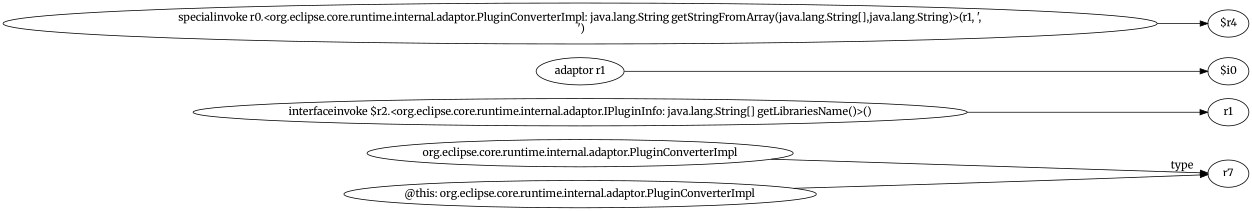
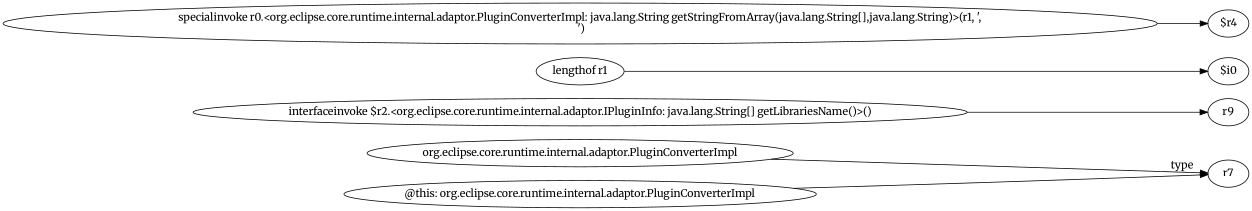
node "adaptor r1": label "adaptor r1" -> "lengthof r1"
node "r1": label "r1" -> "r9"
